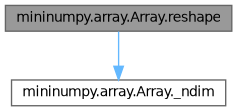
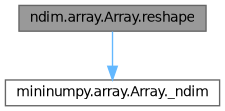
node "mininumpy.array.Array.reshape": label "mininumpy.array.Array.reshape" -> "ndim.array.Array.reshape"
